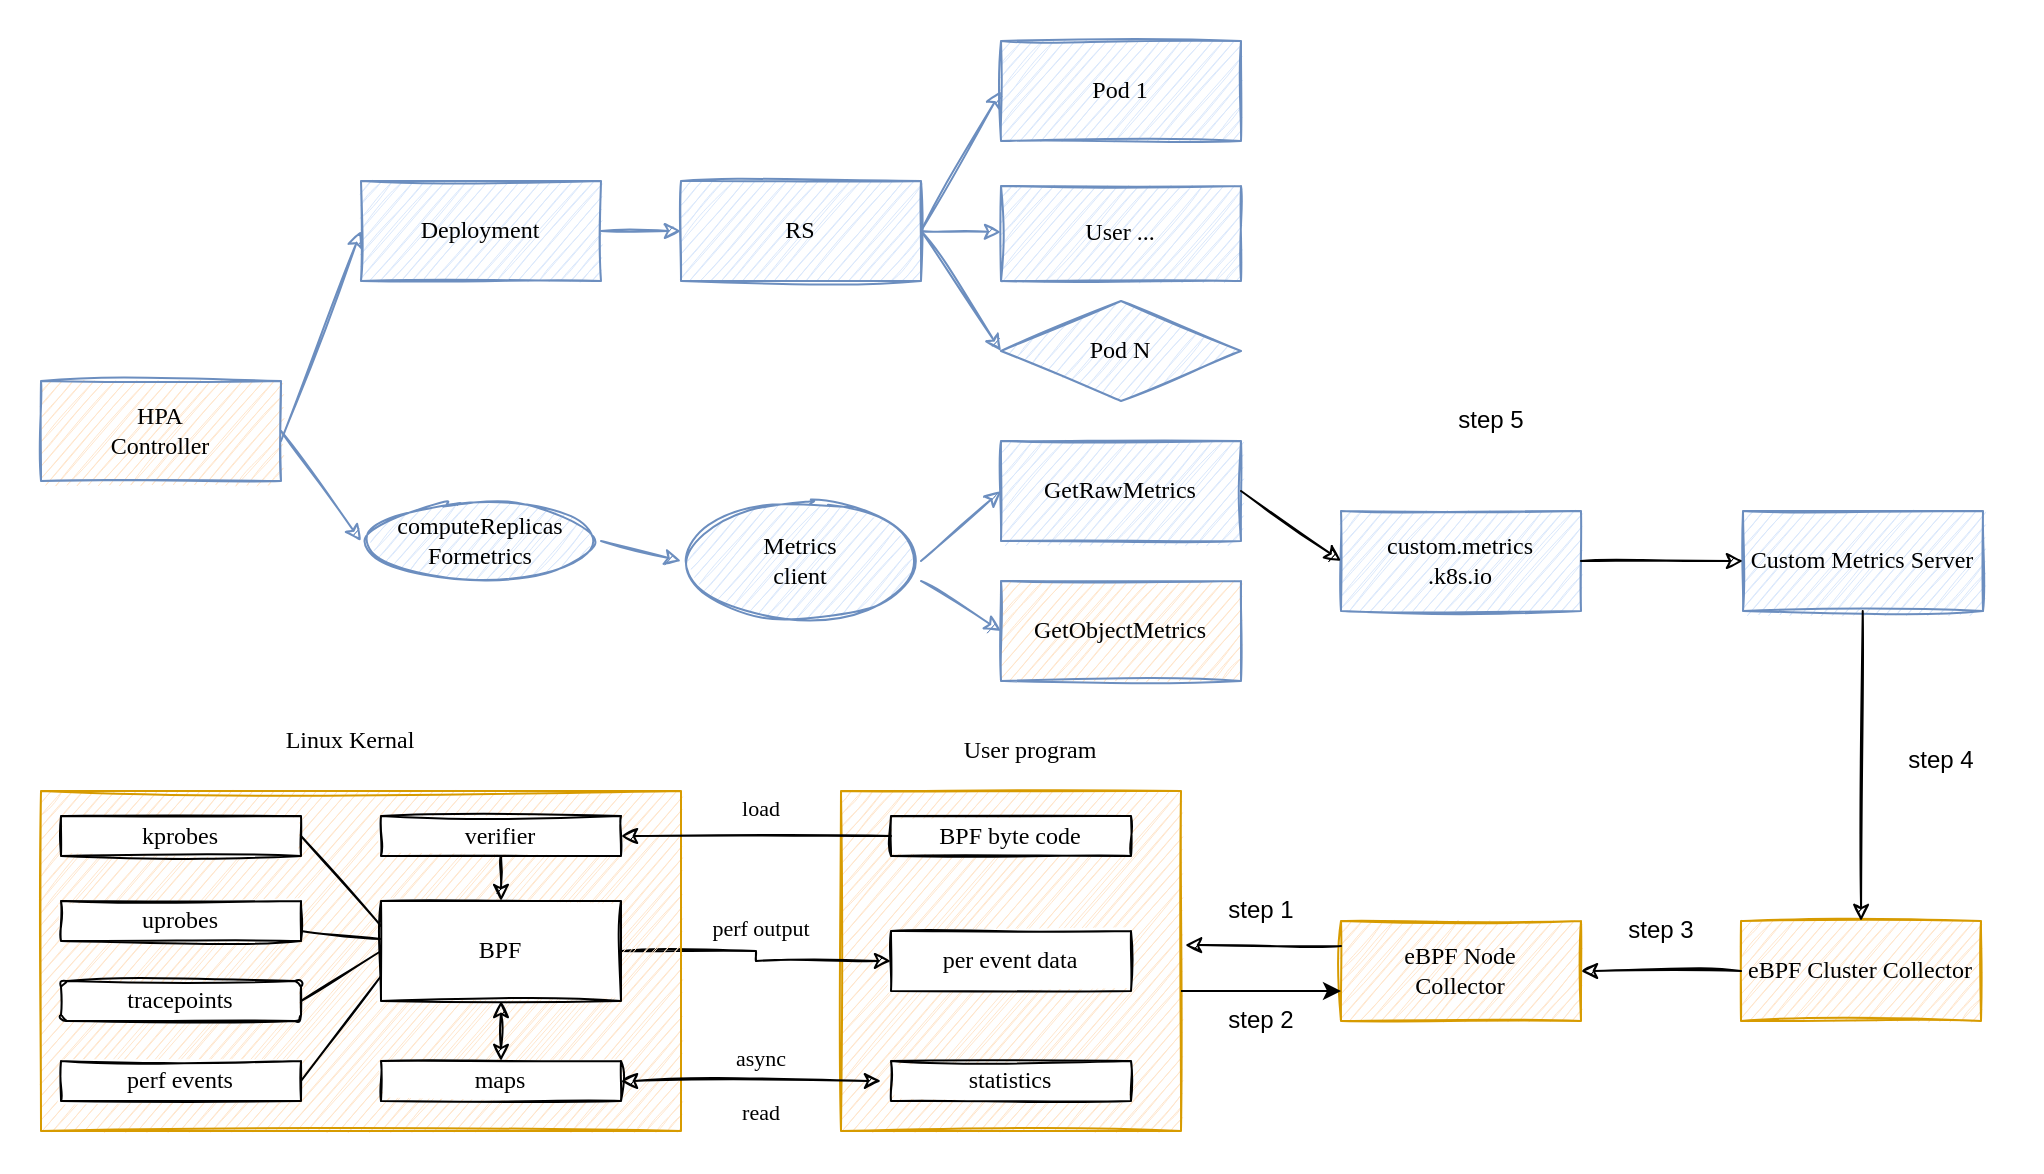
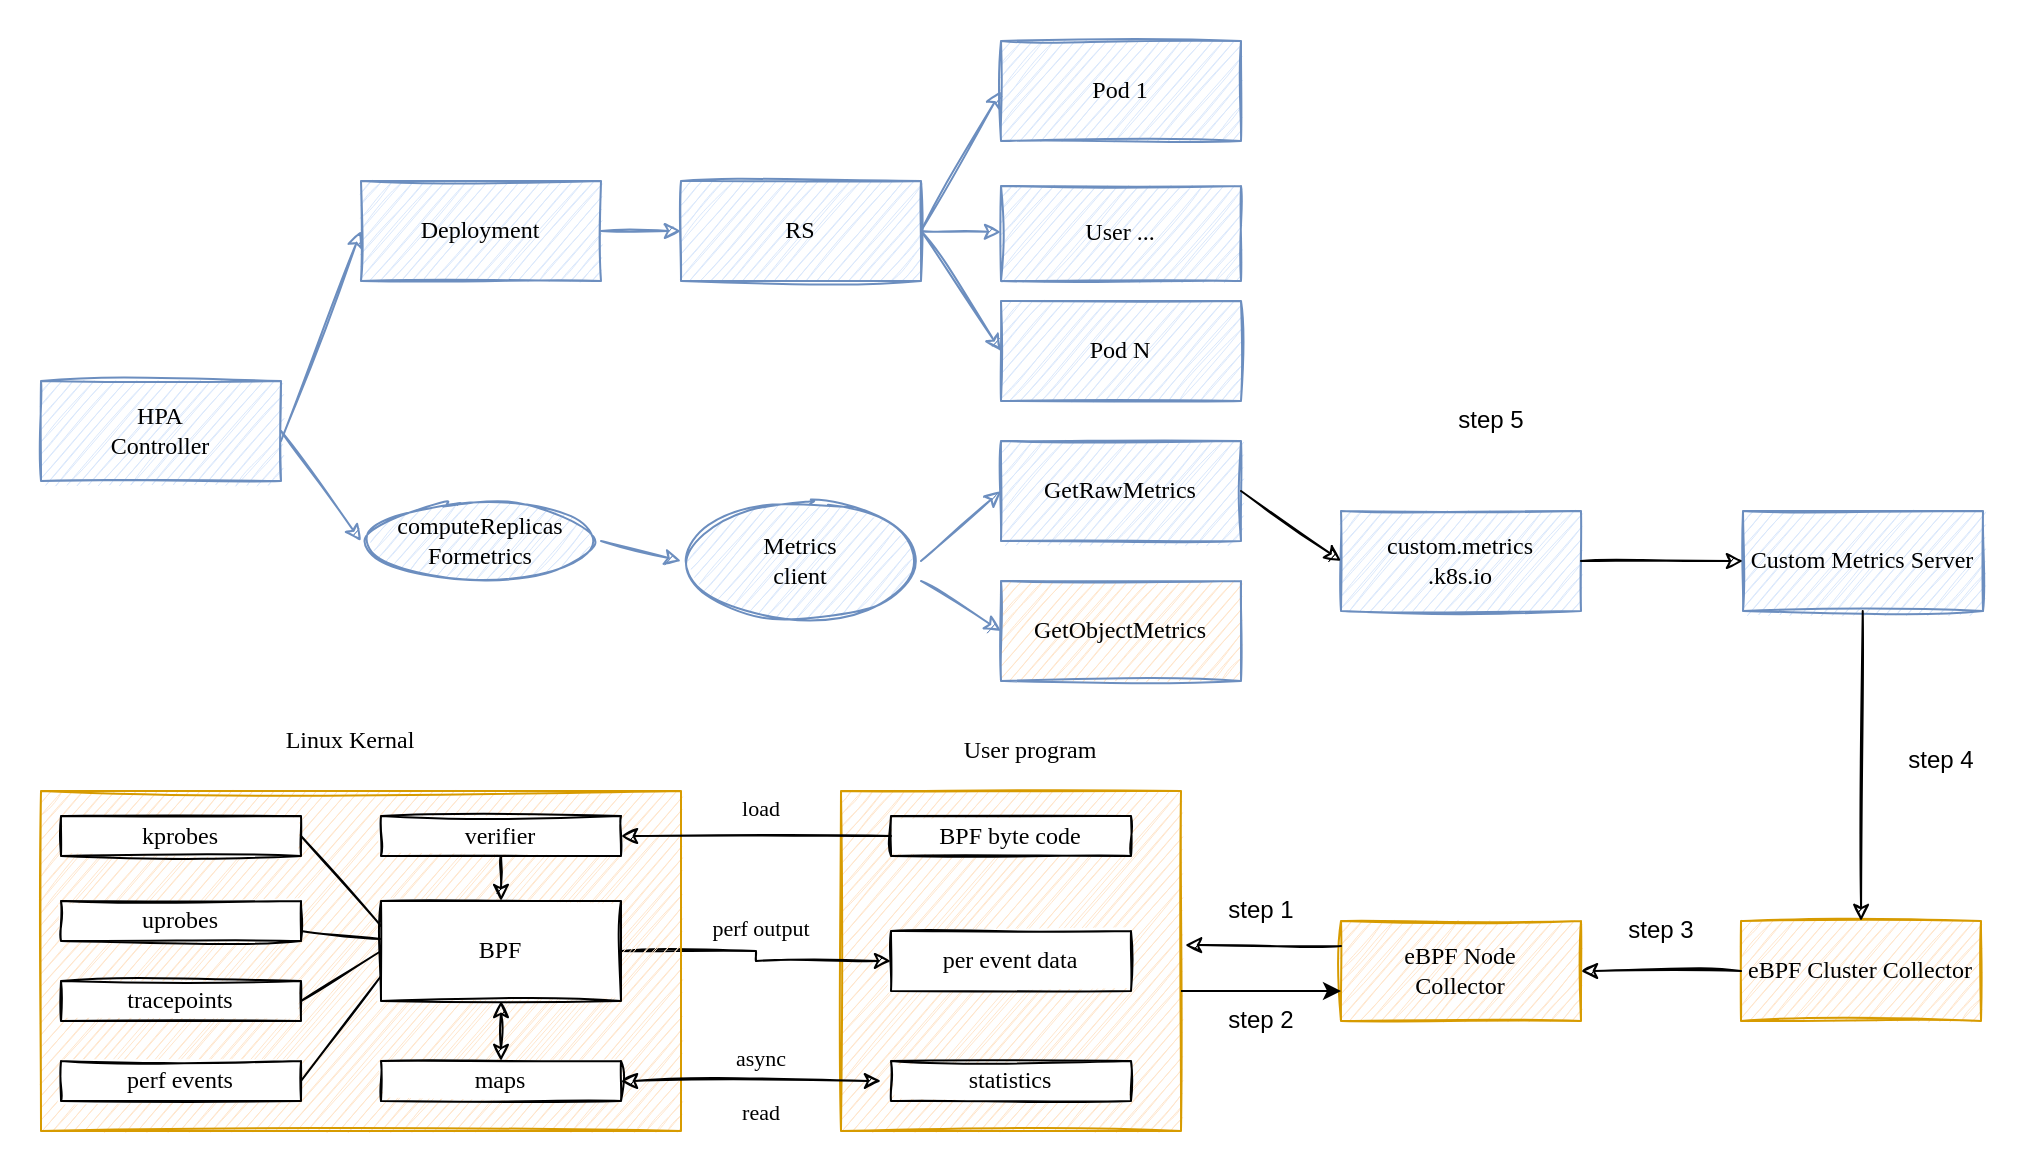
node "Pod N": shape diamond -> rectangle
node "HPA Controller": fillcolor #ffe6cc -> #dae8fc
node "tracepoints": shape rounded rectangle -> rectangle
